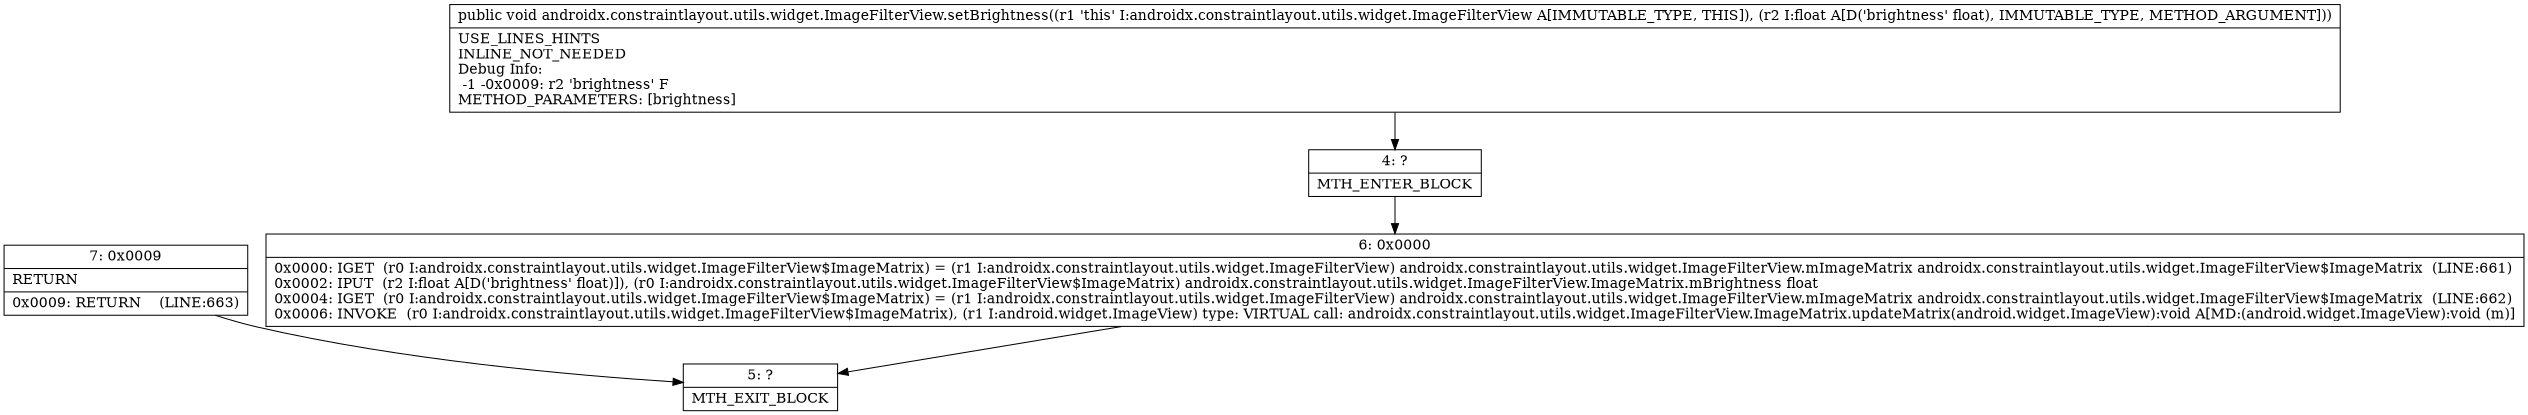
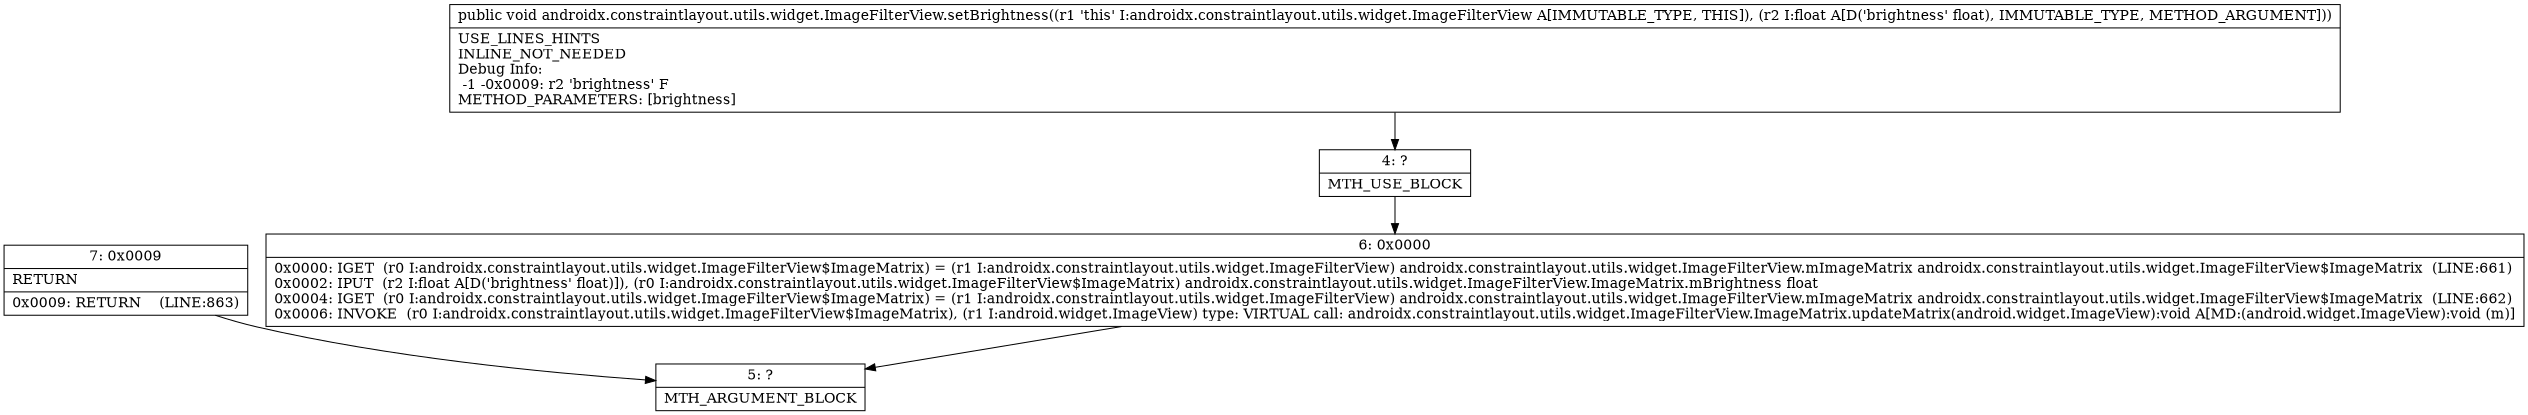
node "4: ?": text "MTH_ENTER_BLOCK" -> "MTH_USE_BLOCK"
node "7: 0x0009": text "0x0009: RETURN    (LINE:663)" -> "0x0009: RETURN    (LINE:863)"
node "5: ?": text "MTH_EXIT_BLOCK" -> "MTH_ARGUMENT_BLOCK"
